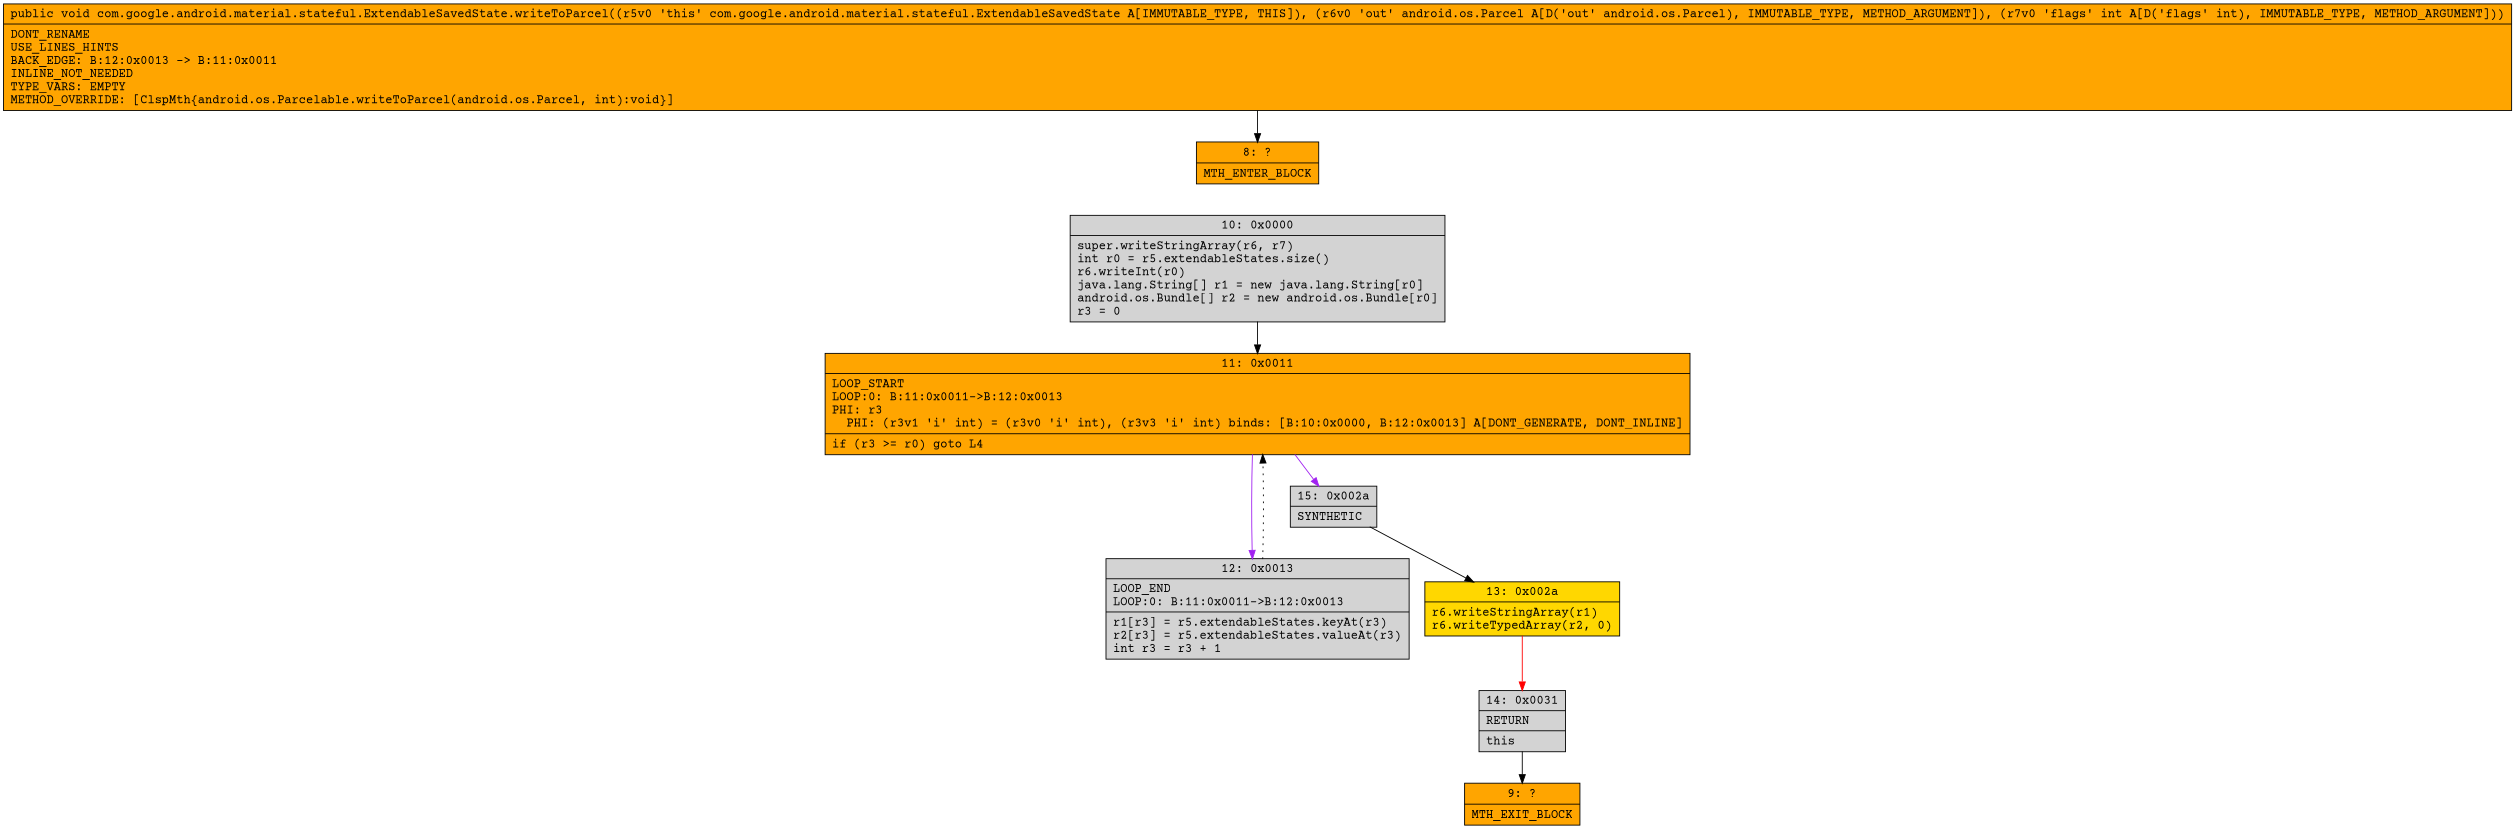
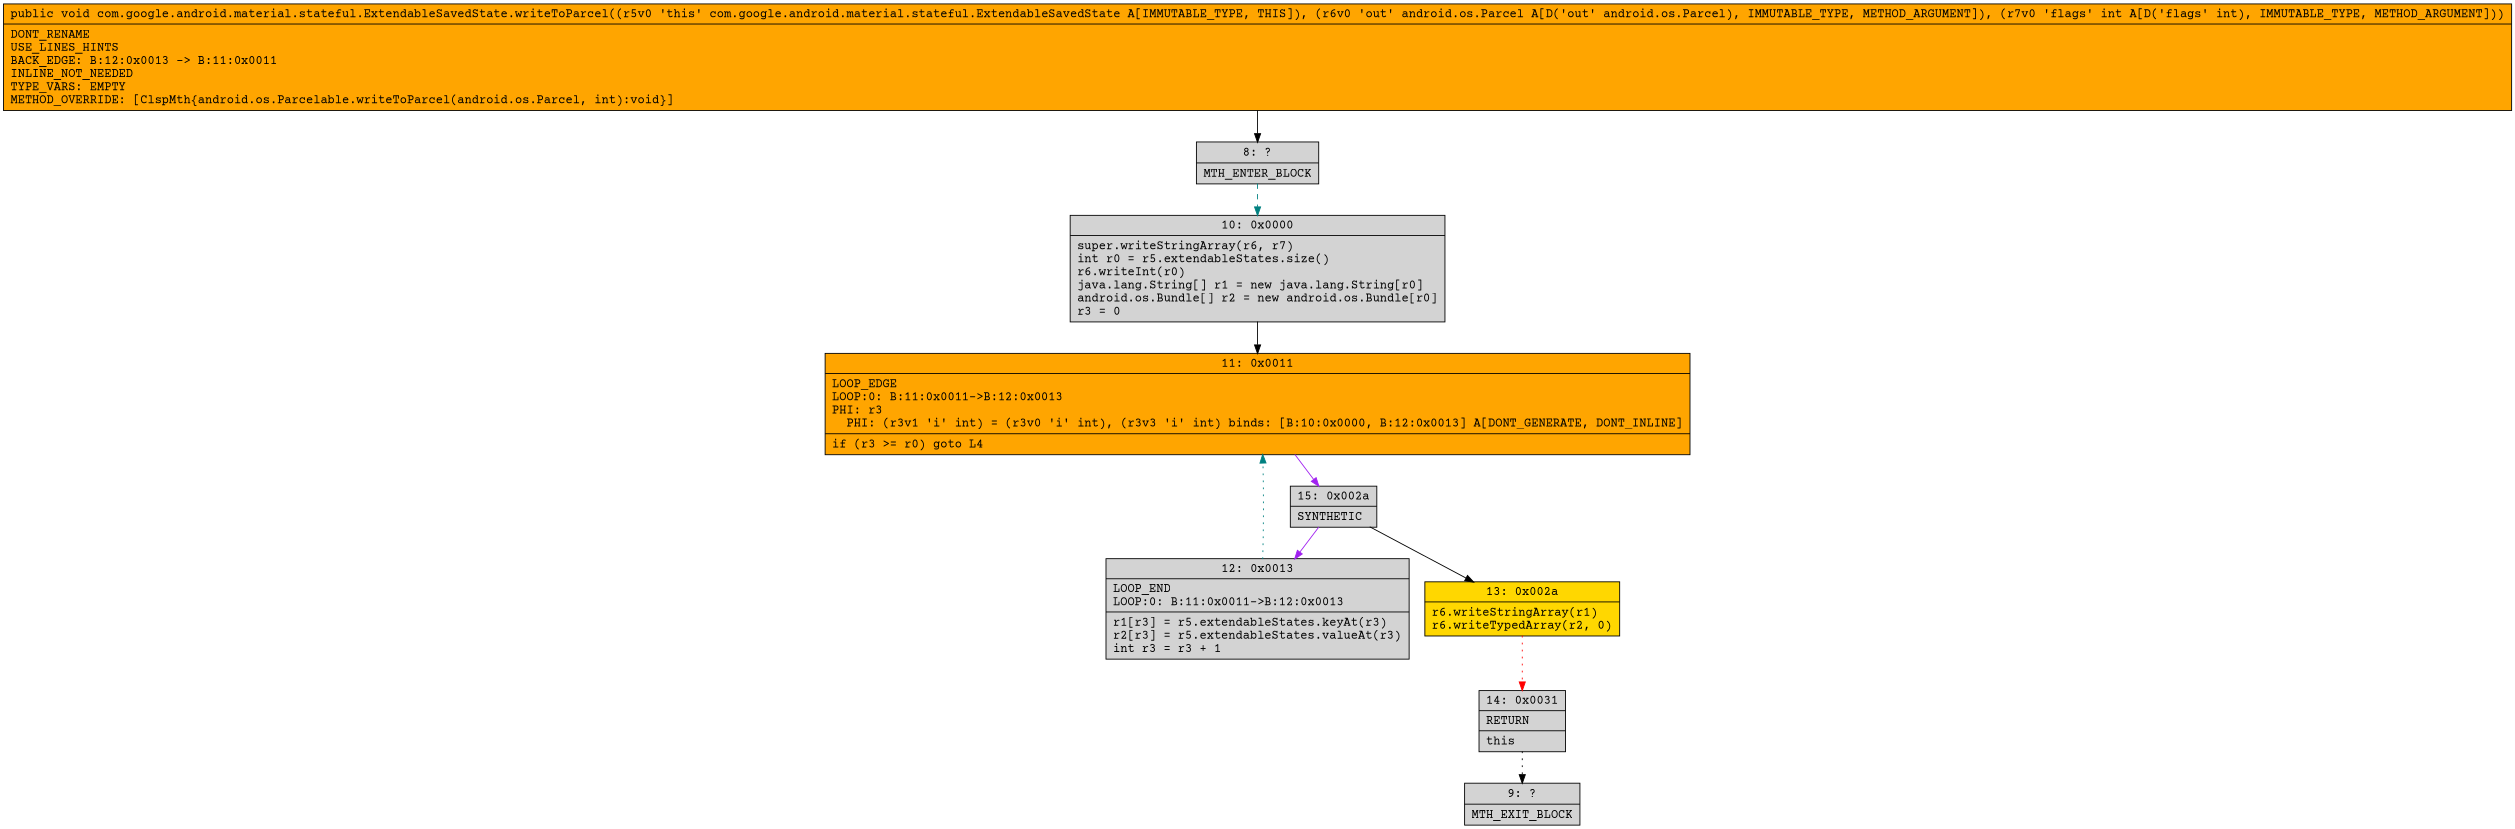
node "8: ?": fillcolor orange -> lightgrey
edge "8: ?" -> "10: 0x0000": added
node "11: 0x0011": text "LOOP_START" -> "LOOP_EDGE"
edge "11: 0x0011" -> "12: 0x0013": now "15: 0x002a" -> "12: 0x0013"
edge "12: 0x0013" -> "11: 0x0011": color black -> teal
edge "13: 0x002a" -> "14: 0x0031": style solid -> dotted
edge "14: 0x0031" -> "9: ?": style solid -> dotted
node "9: ?": fillcolor orange -> lightgrey
